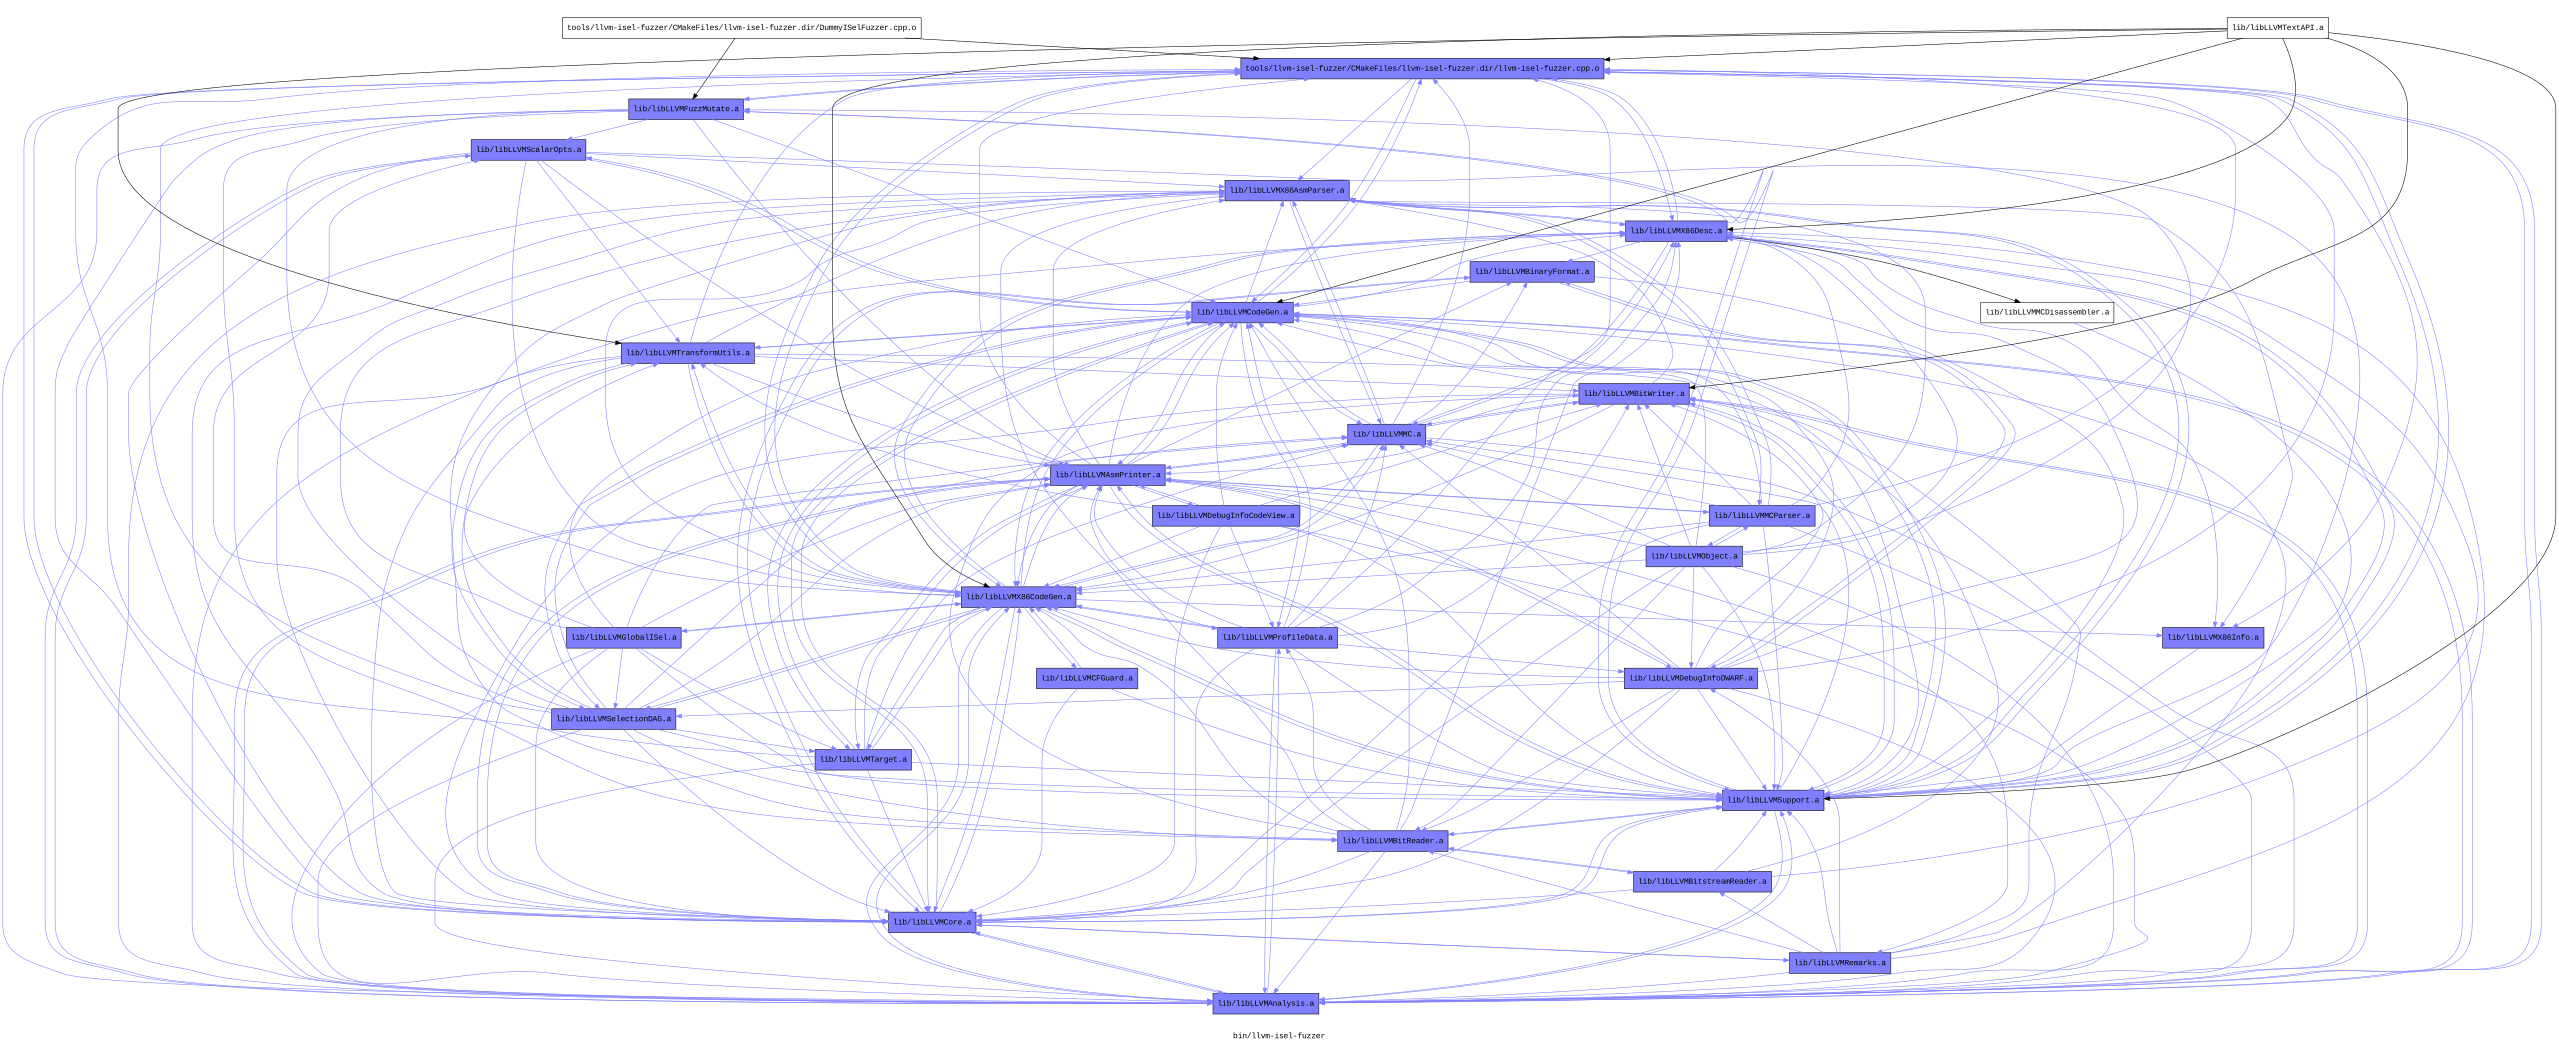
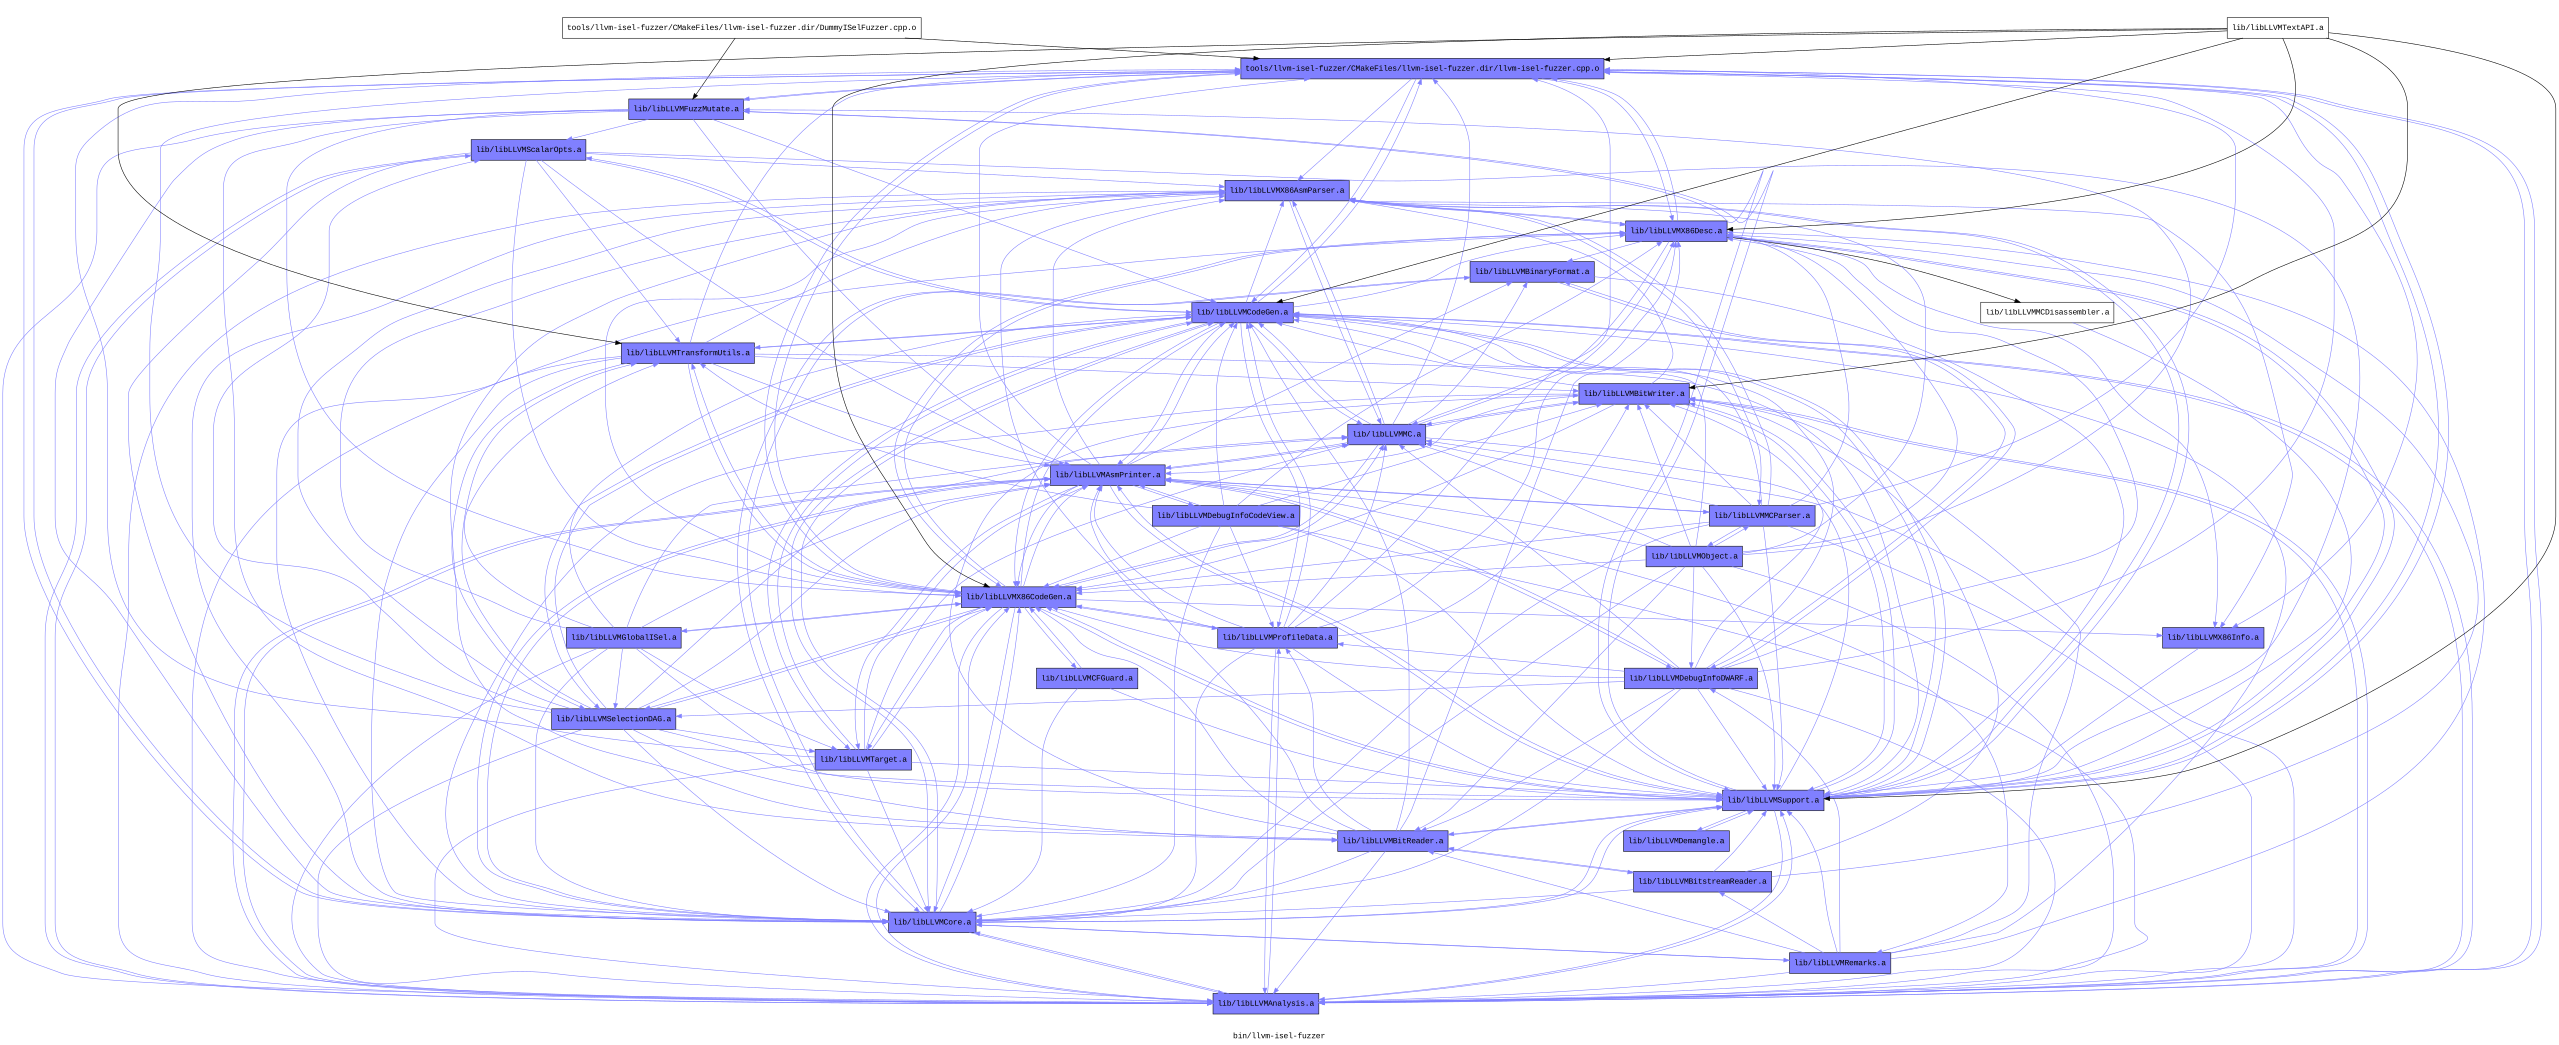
edge "lib/libLLVMAsmPrinter.a" -> "lib/libLLVMX86Desc.a": now "lib/libLLVMDebugInfoCodeView.a" -> "lib/libLLVMX86Desc.a"
edge "lib/libLLVMBinaryFormat.a" -> "lib/libLLVMCodeGen.a": removed
edge "lib/libLLVMProfileData.a" -> "lib/libLLVMDebugInfoDWARF.a": reversed
node "lib/libLLVMDemangle.a": added
